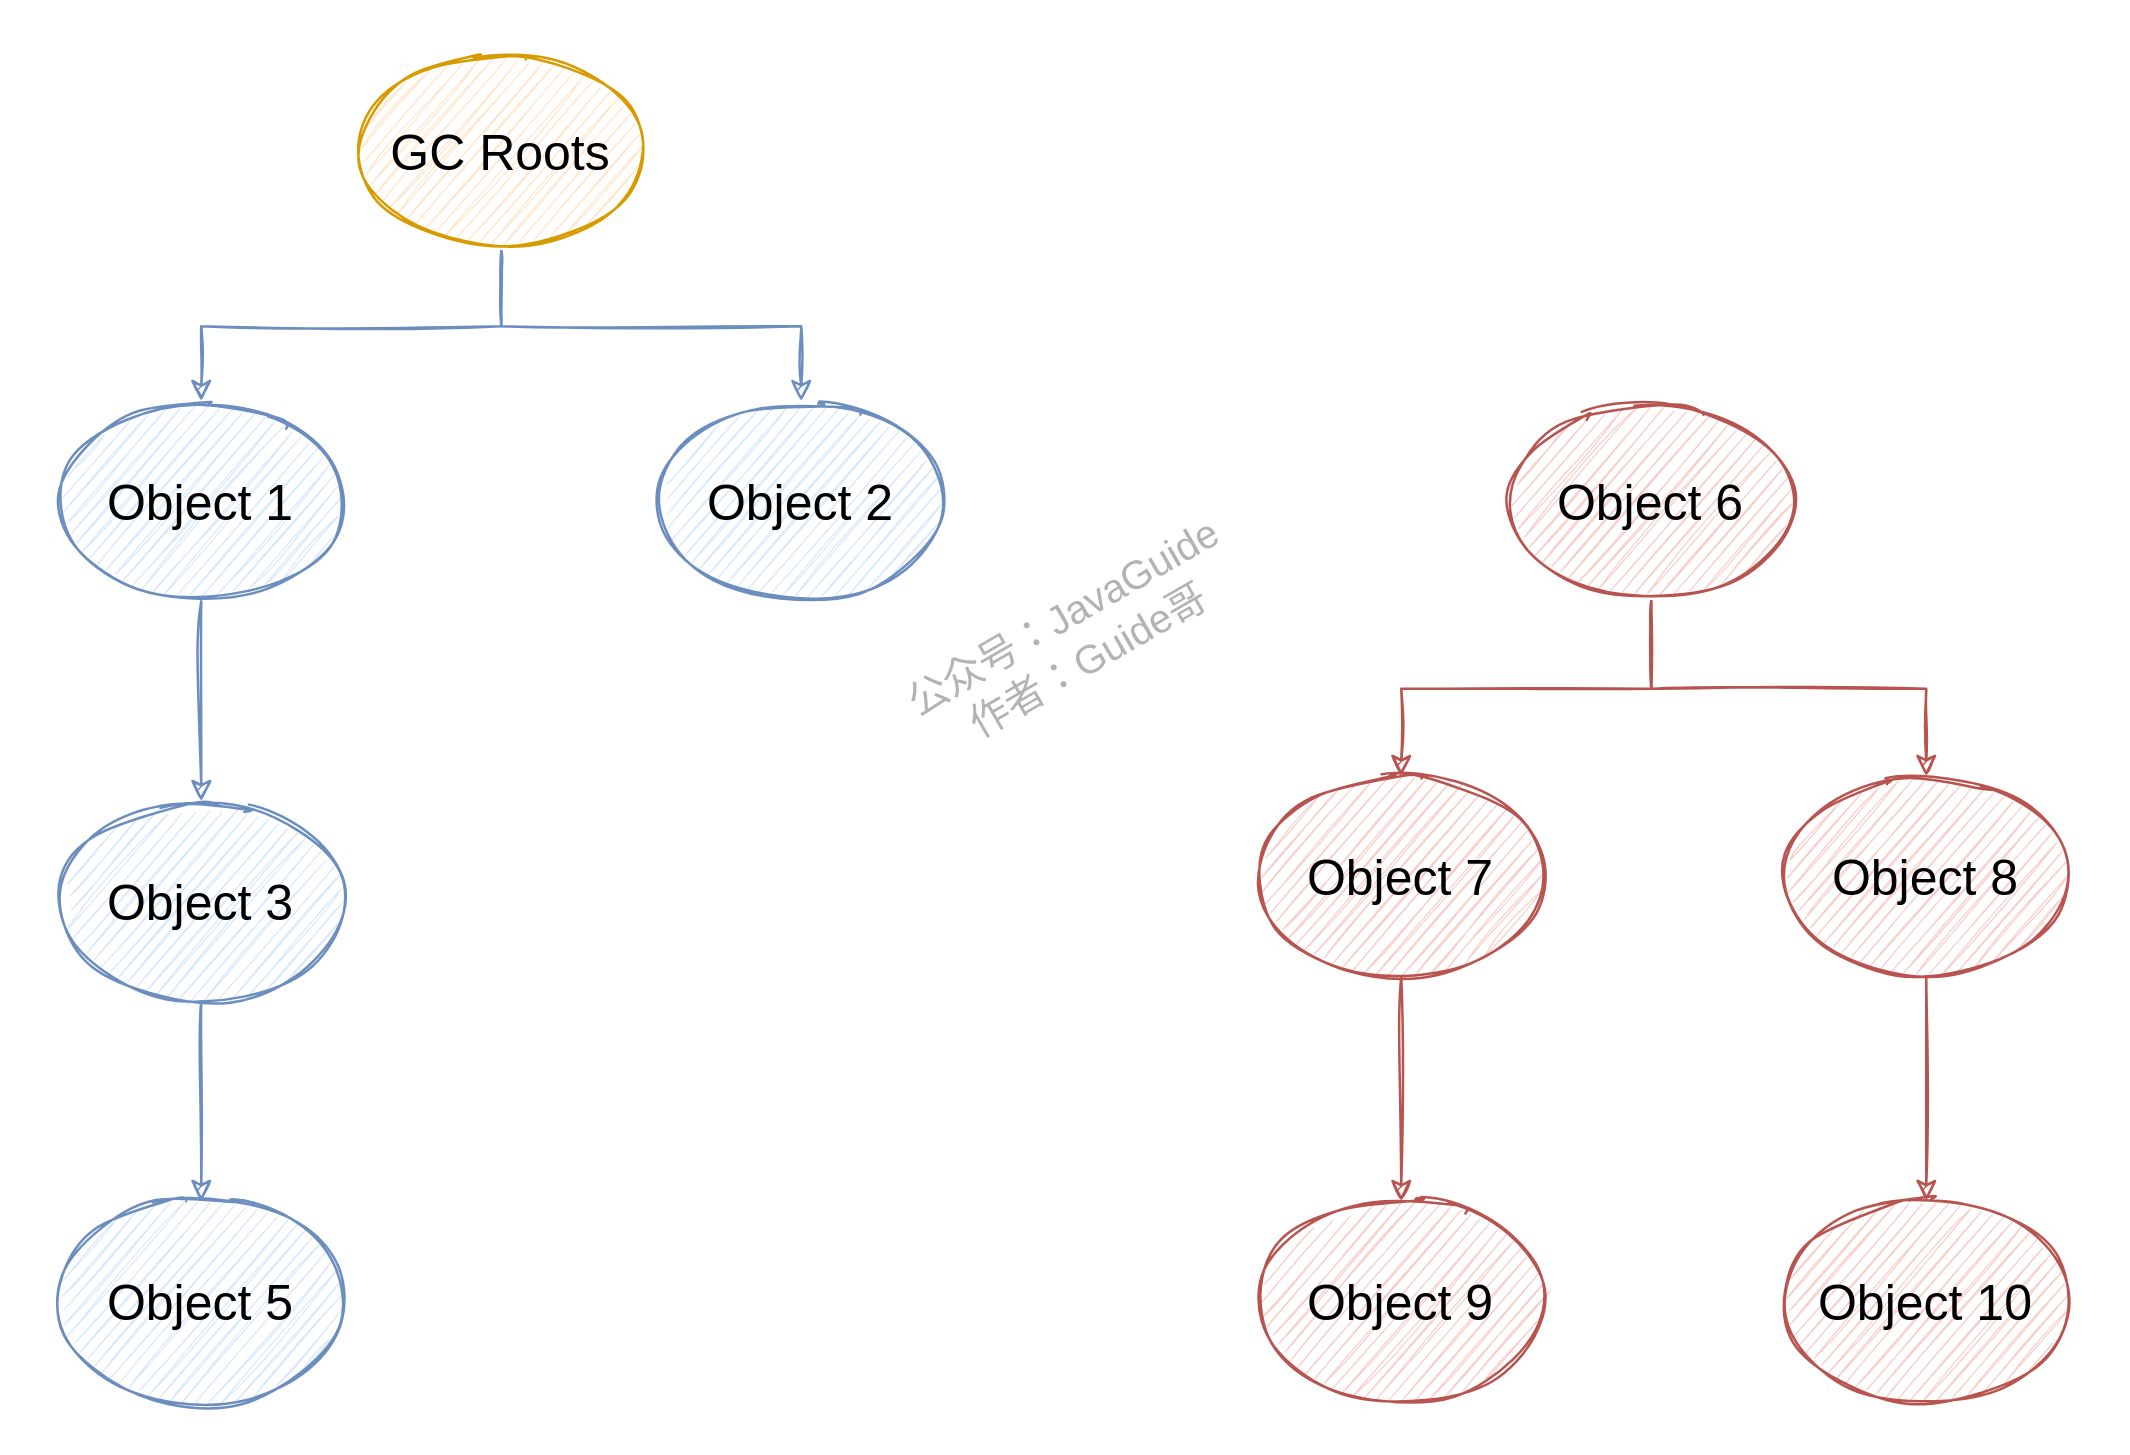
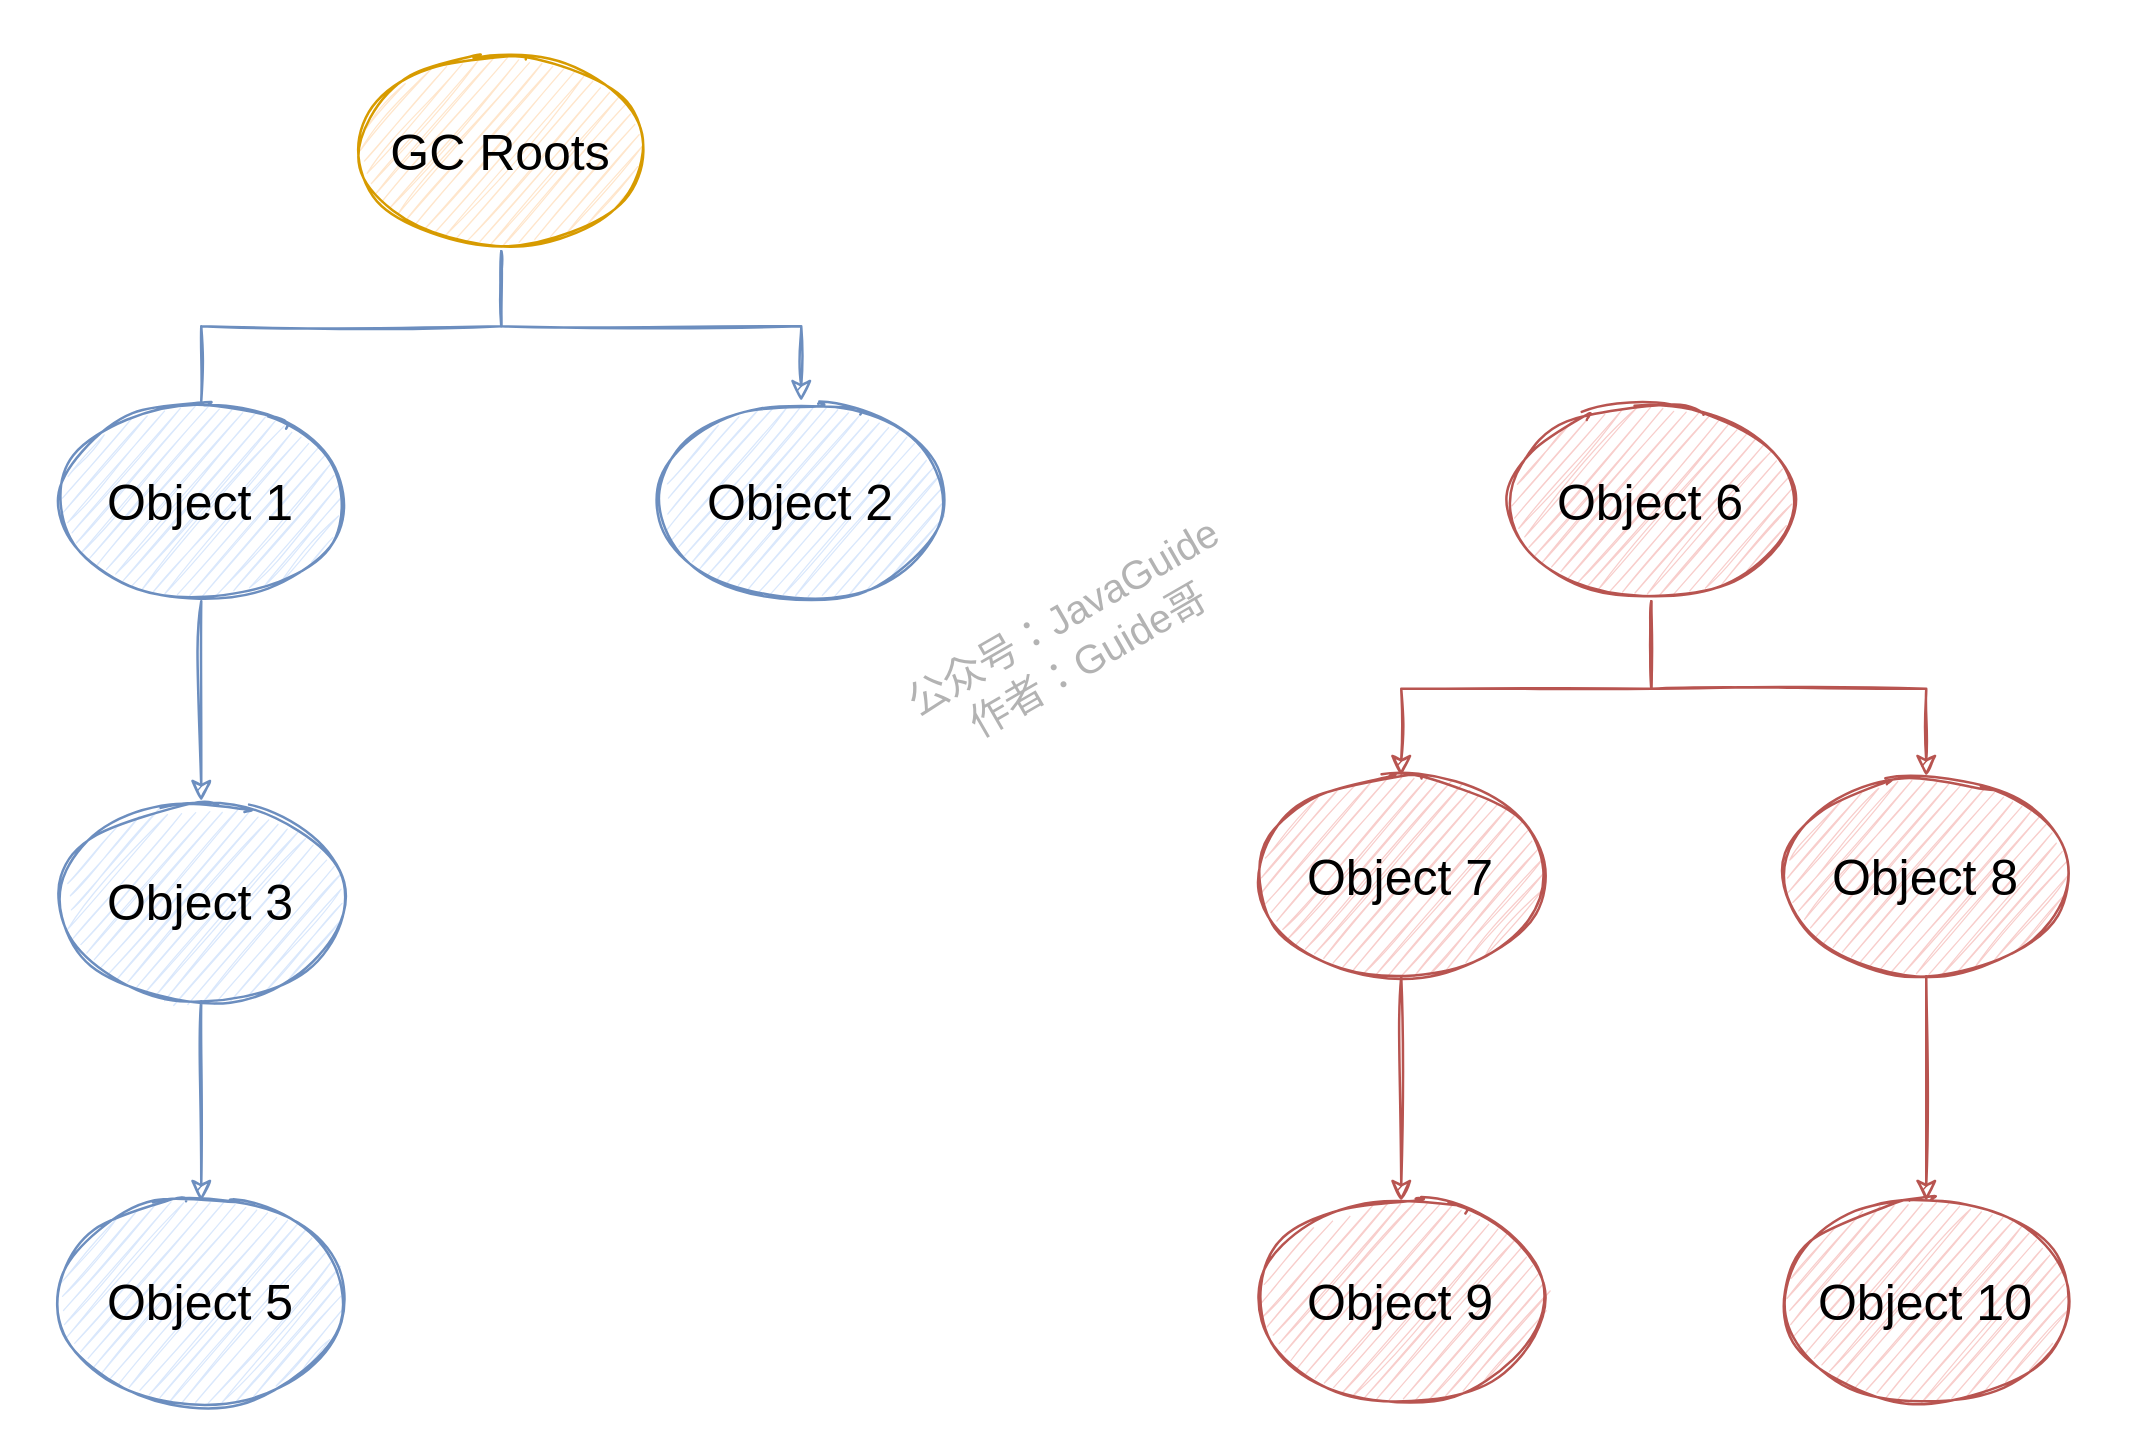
edge "GC Roots" -> "Object 1": arrowhead classic -> none
